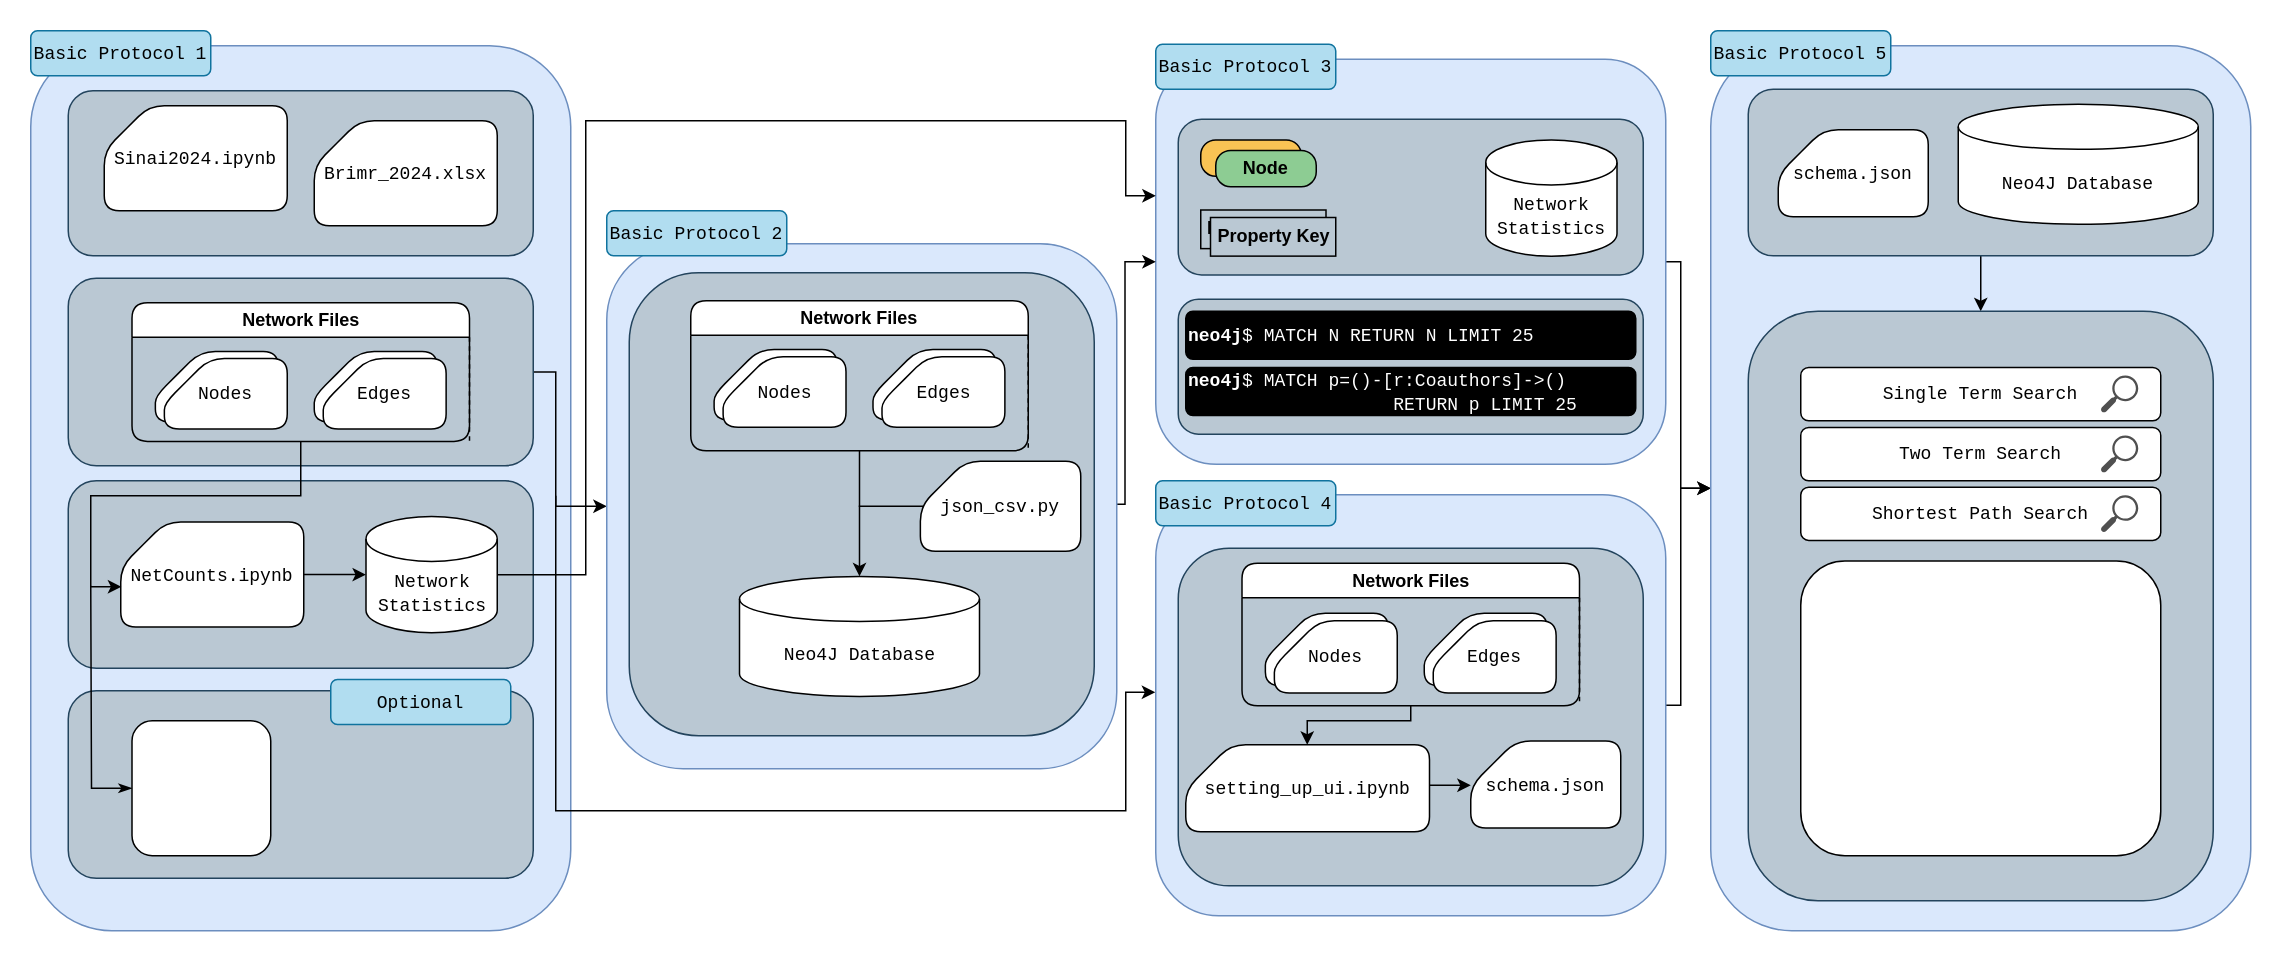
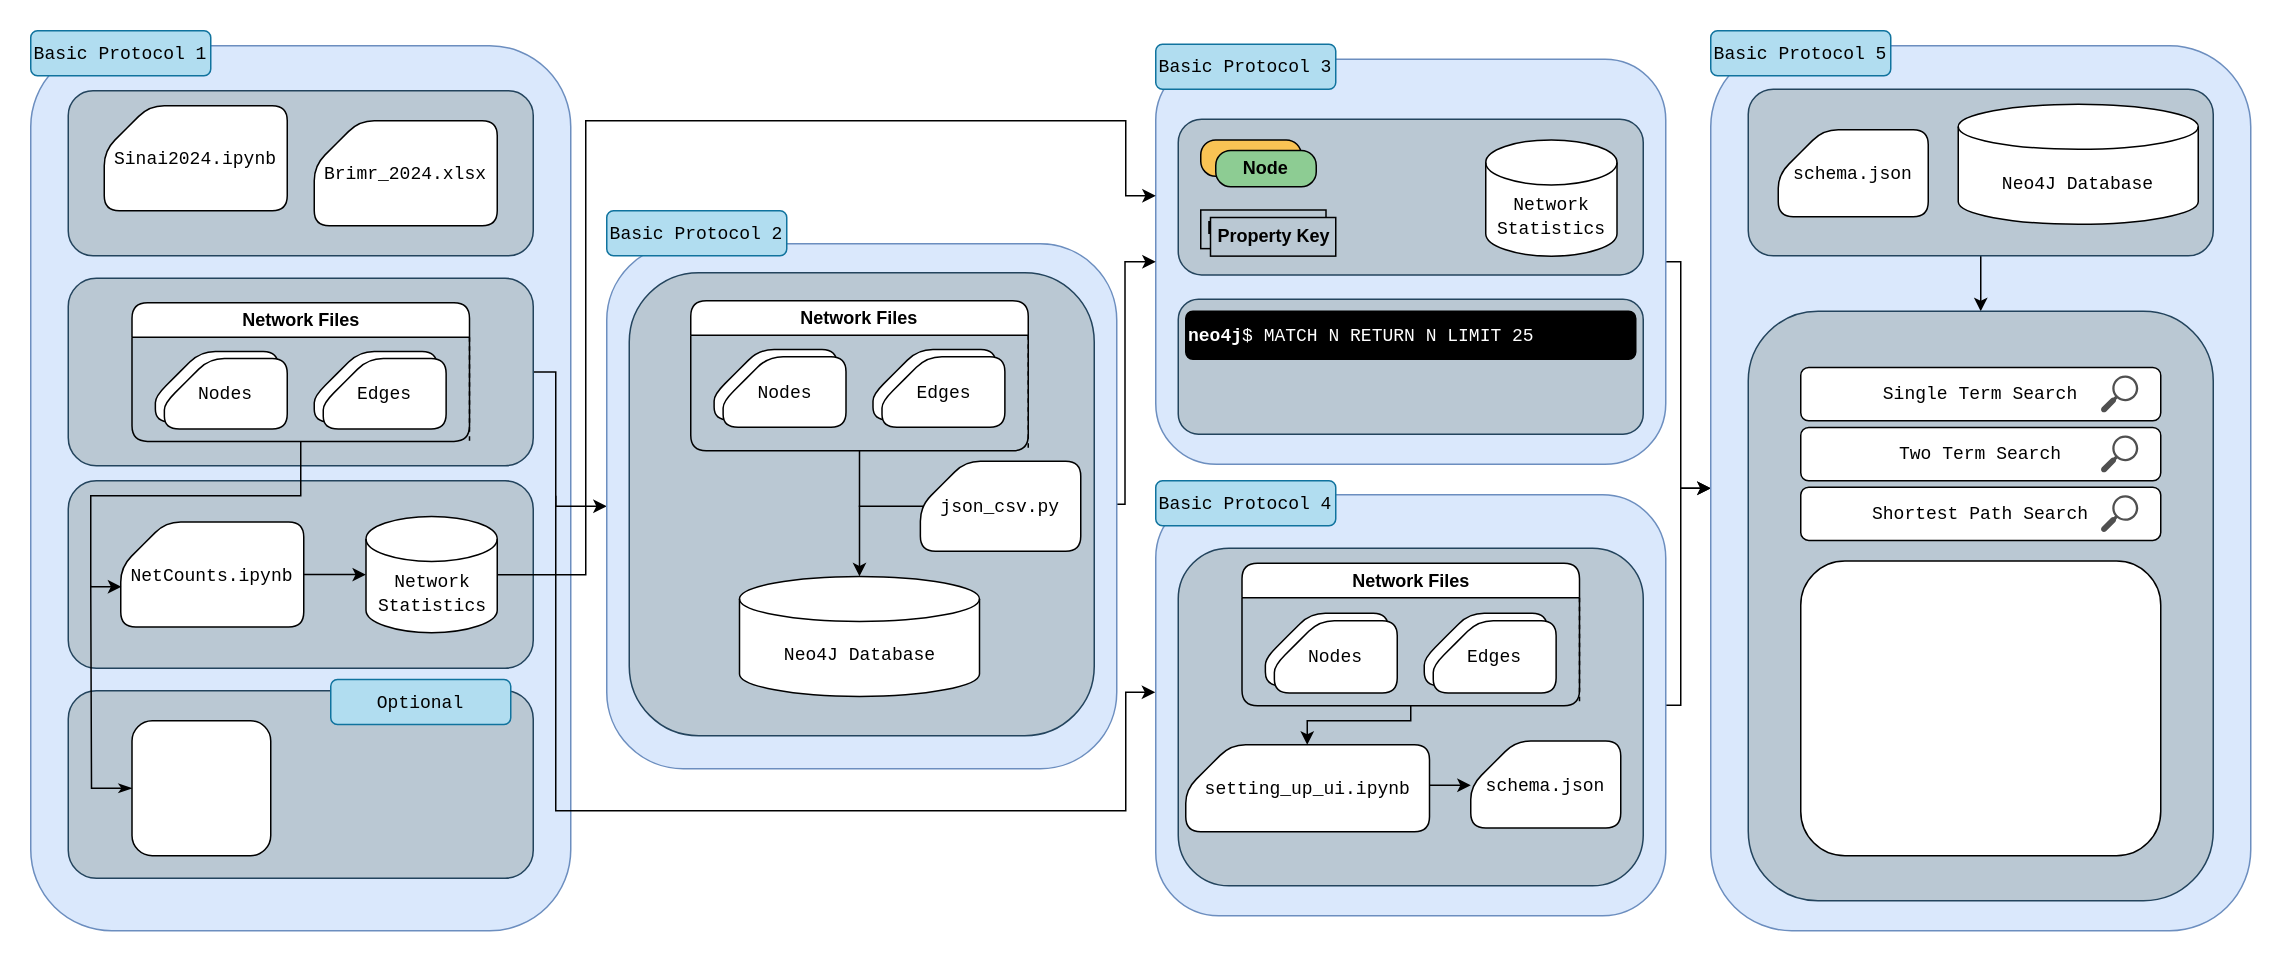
node "neo4j$ MATCH p=()-[r:Coauthors]->() RETURN p LIMIT 25": removed
